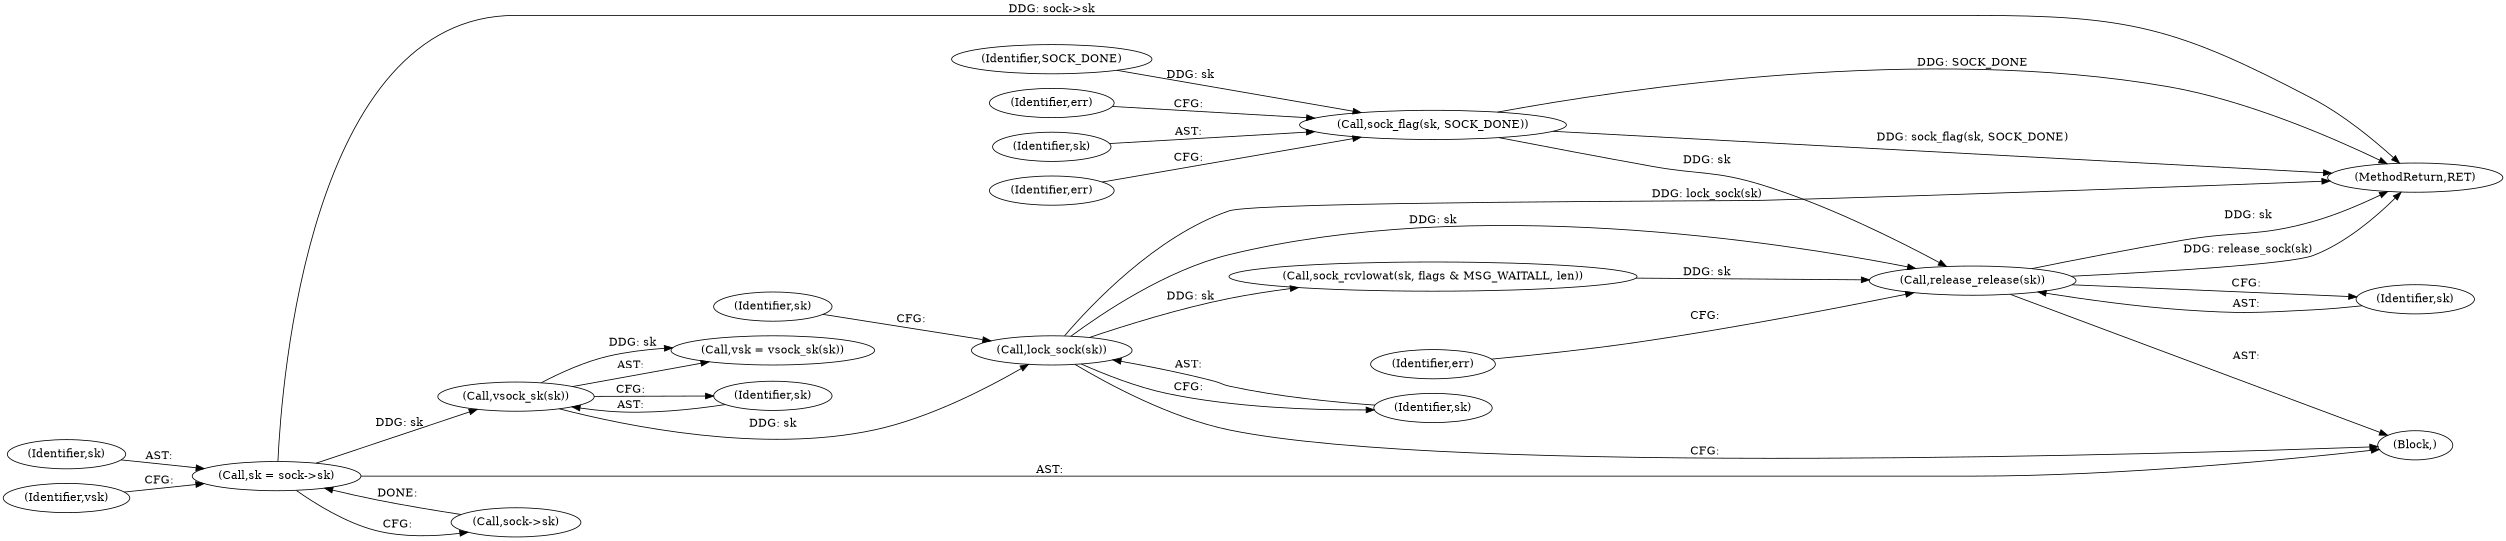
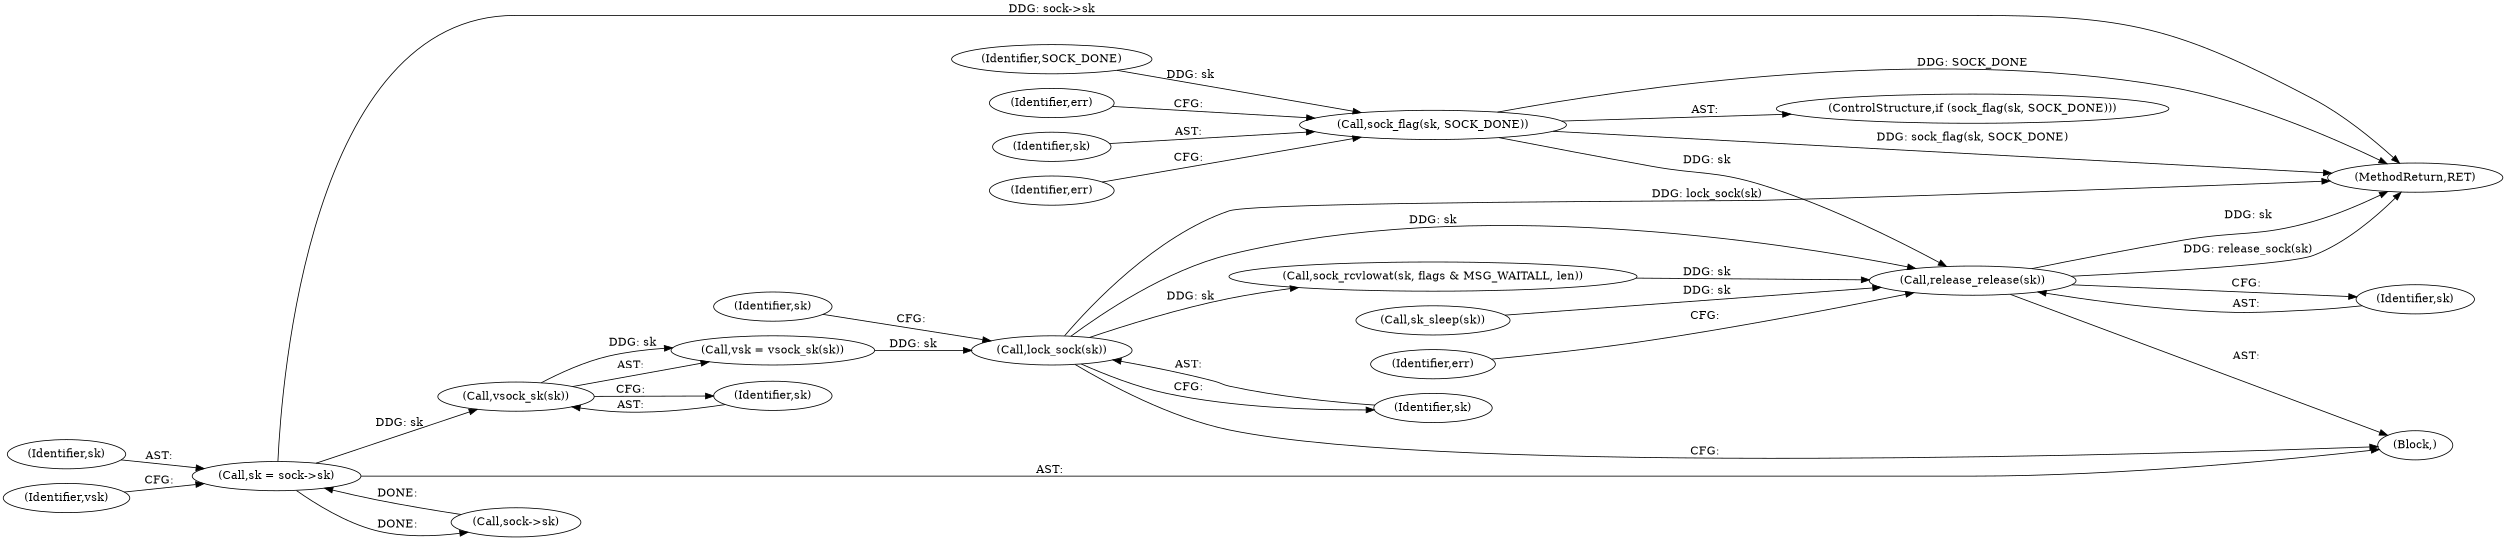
node "(ControlStructure,if (sock_flag(sk, SOCK_DONE)))": added
node "(Call,sk_sleep(sk))": added
edge "(Call,vsock_sk(sk))" -> "(Call,lock_sock(sk))": now "(Call,vsk = vsock_sk(sk))" -> "(Call,lock_sock(sk))"
edge "(Call,sk = sock->sk)" -> "(Call,sock->sk)": label "CFG: " -> "DONE: "
